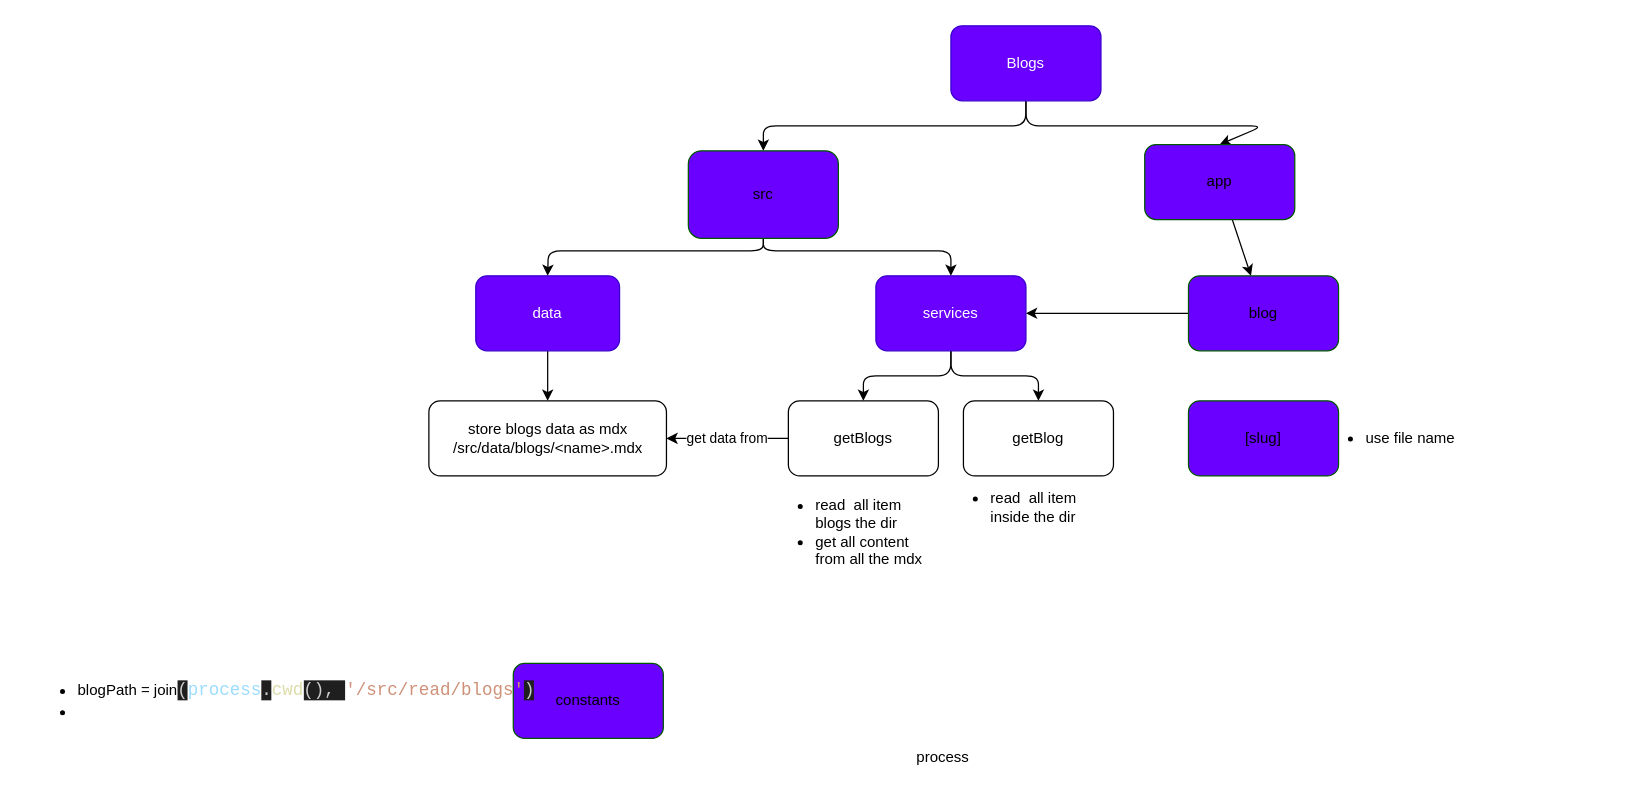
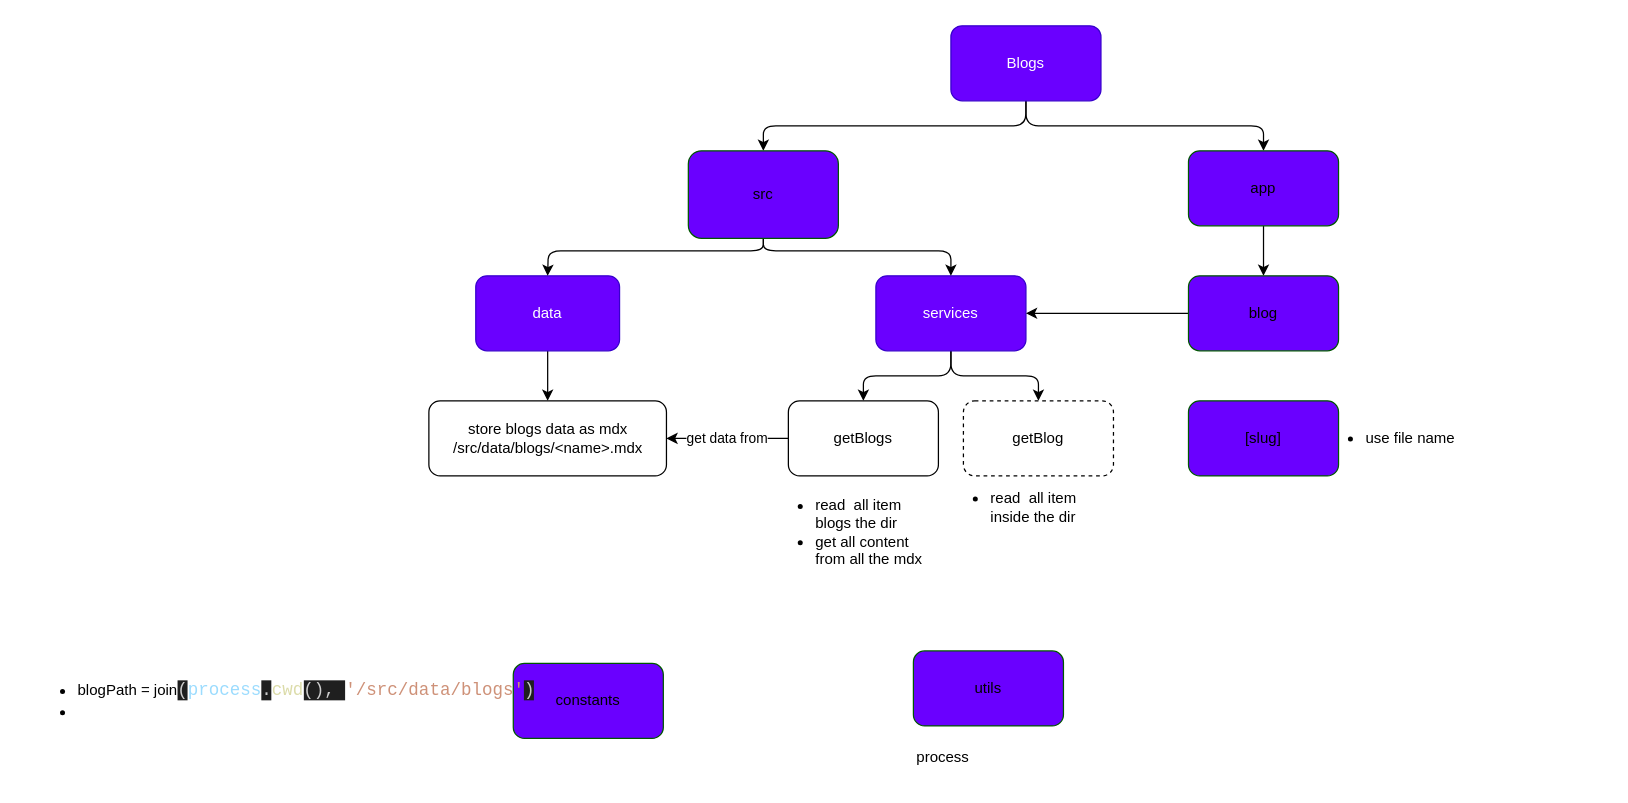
node "app": moved (1219, 182) -> (1263, 188)
node "getBlog": style solid -> dashed
node "utils": added
node "blogPath = join(process.cwd(), '/src/read/blogs')": label "blogPath = join(process.cwd(), '/src/read/blogs')" -> "blogPath = join(process.cwd(), '/src/data/blogs')"
